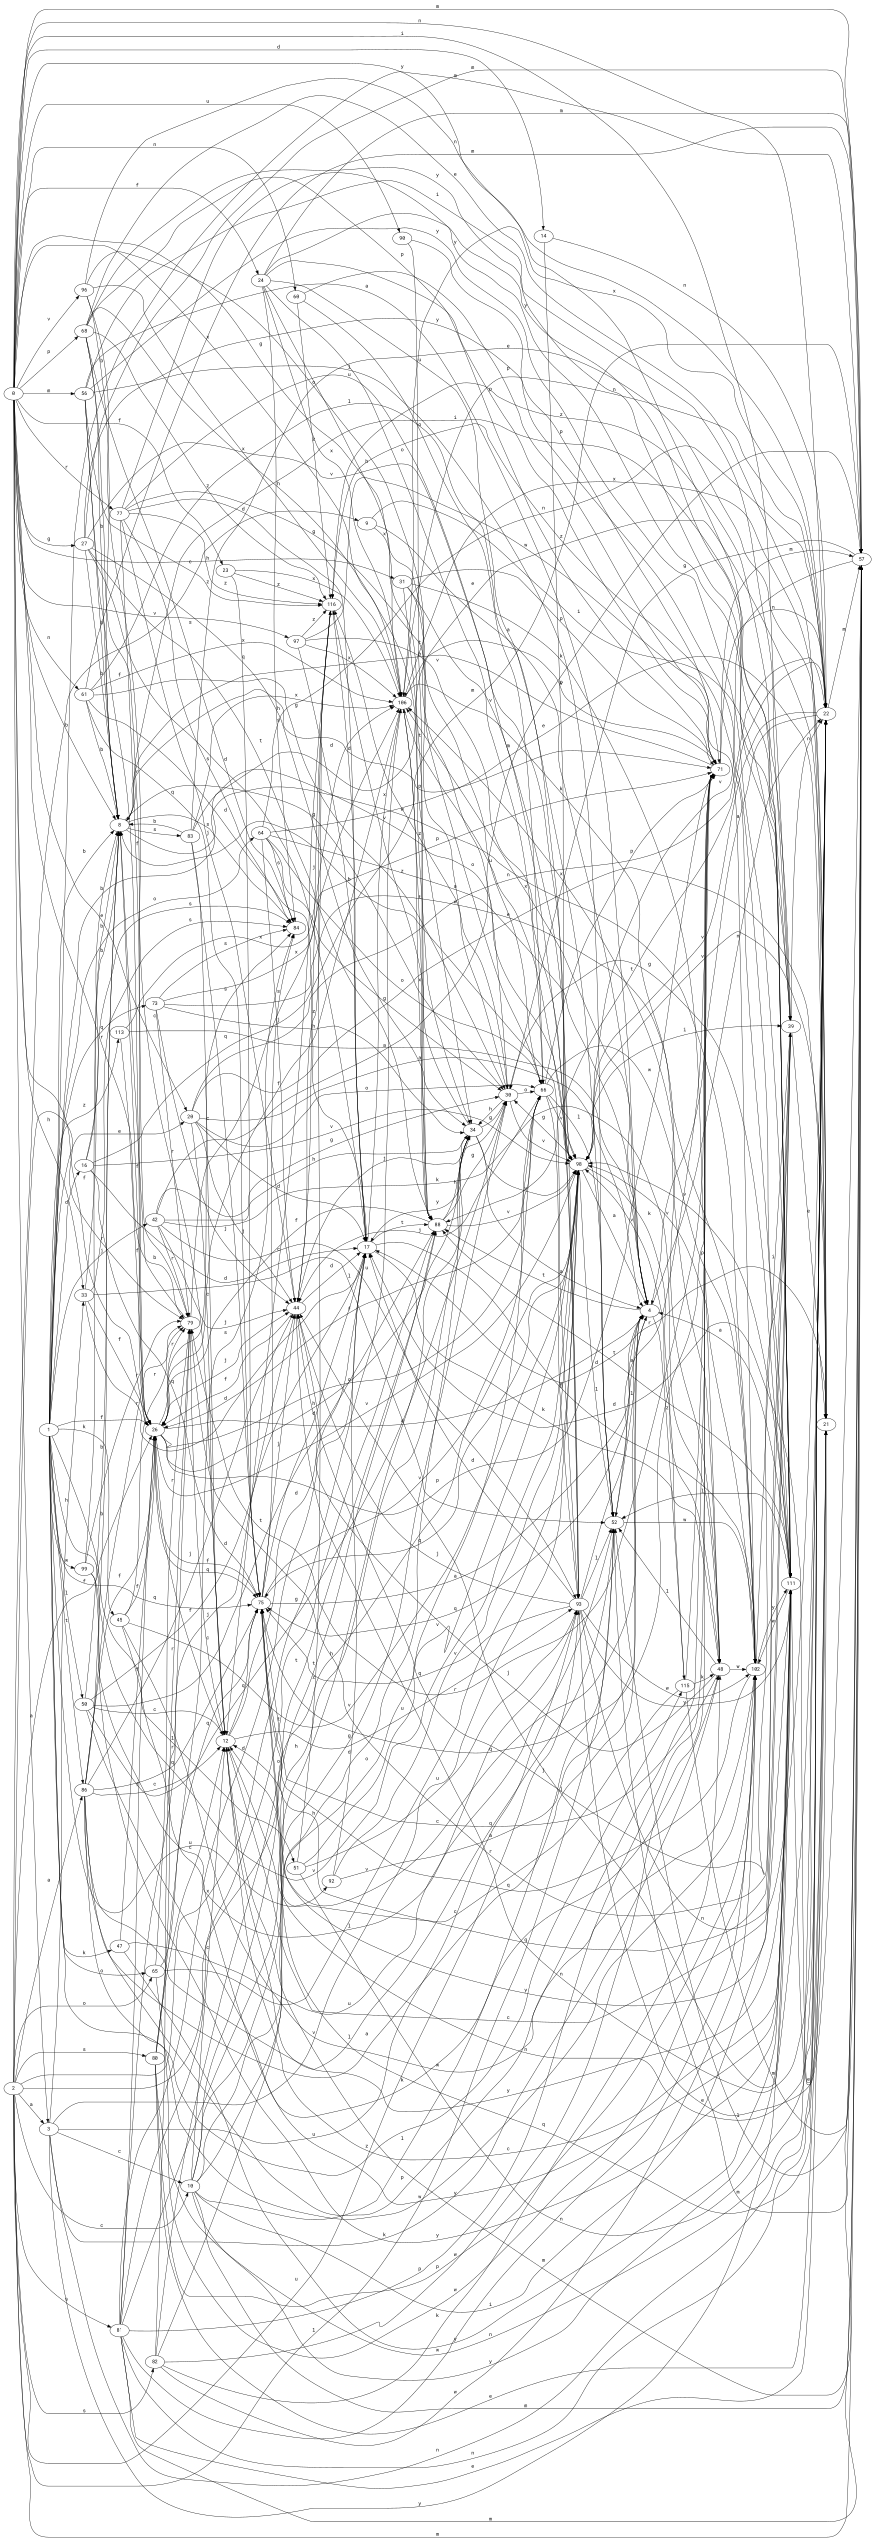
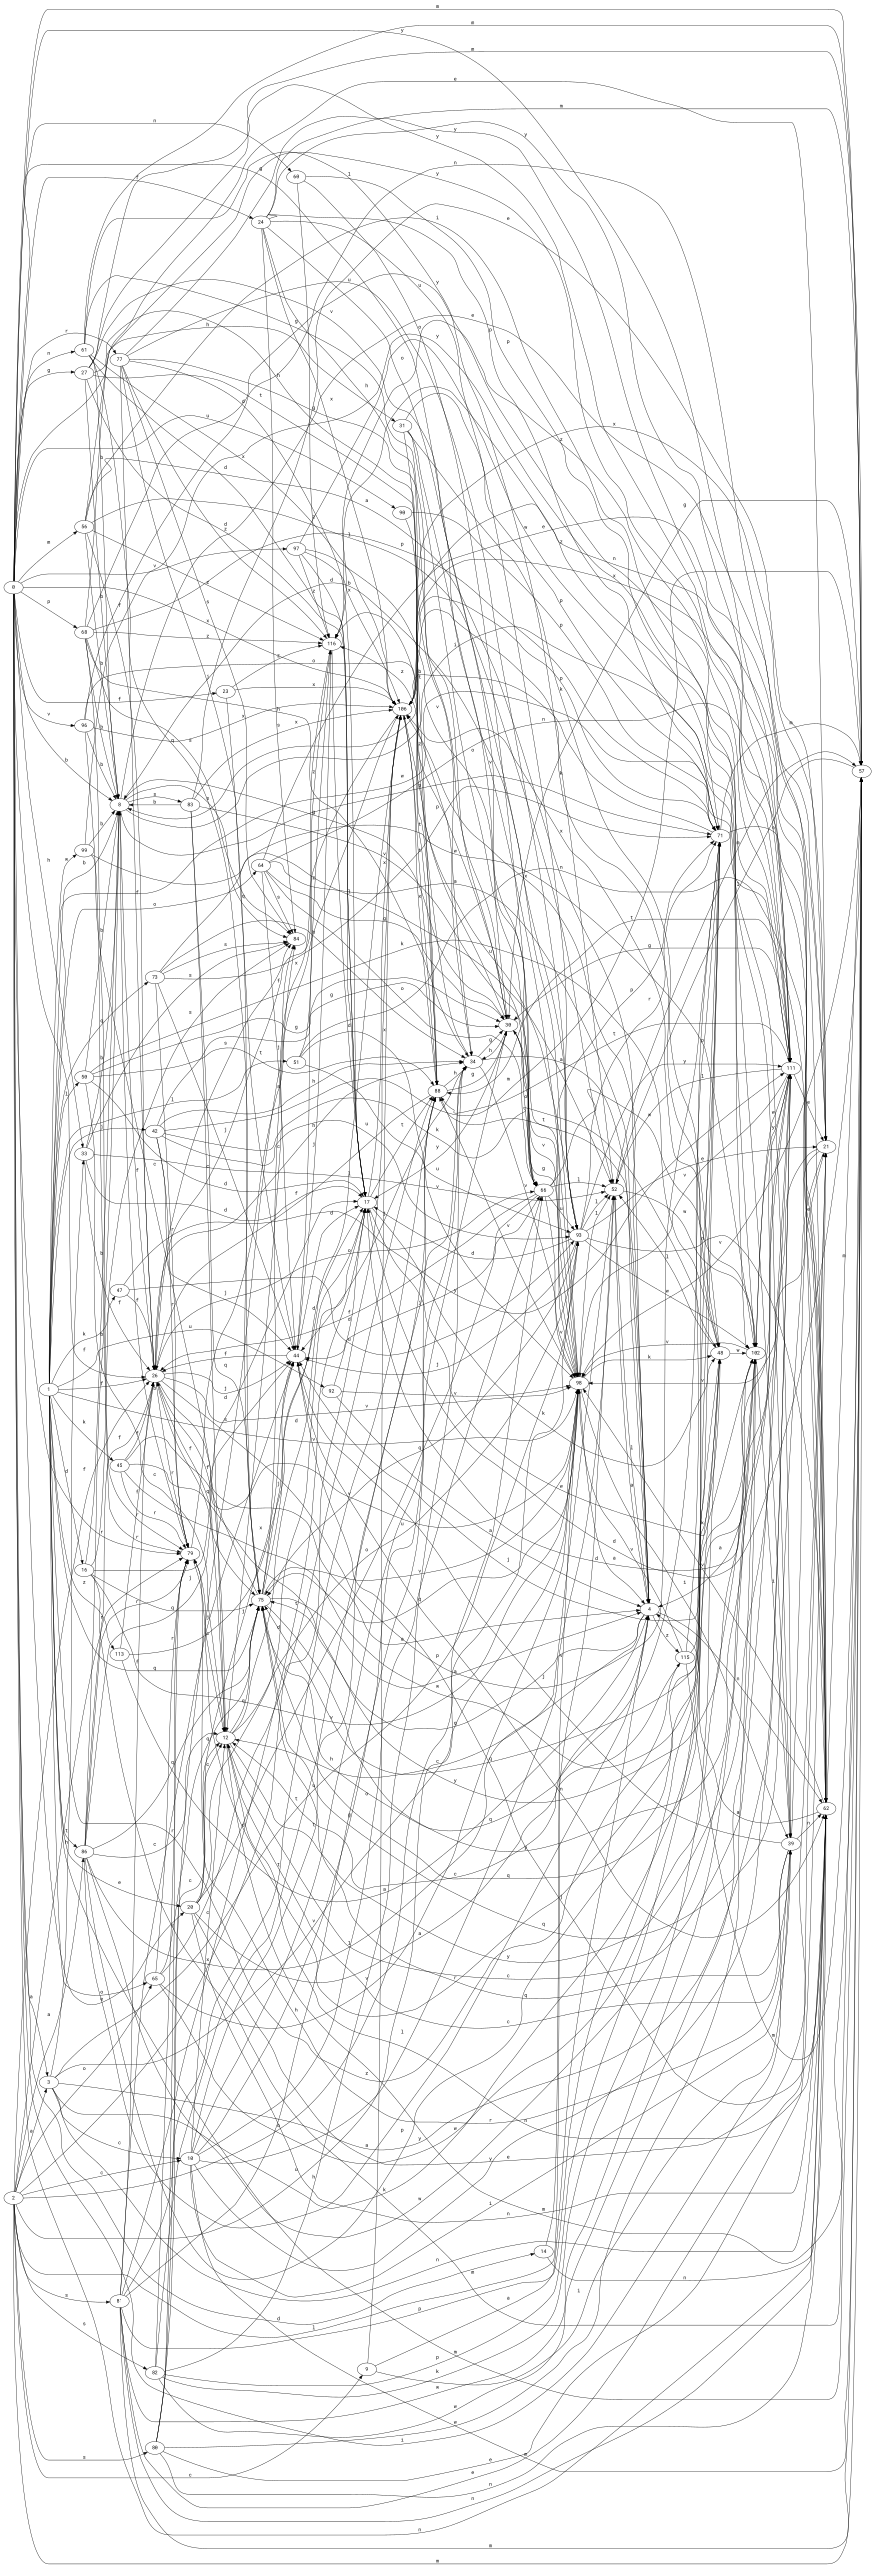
node "22": label "22" -> "62"
edge "65" -> "88": added, label "t"
